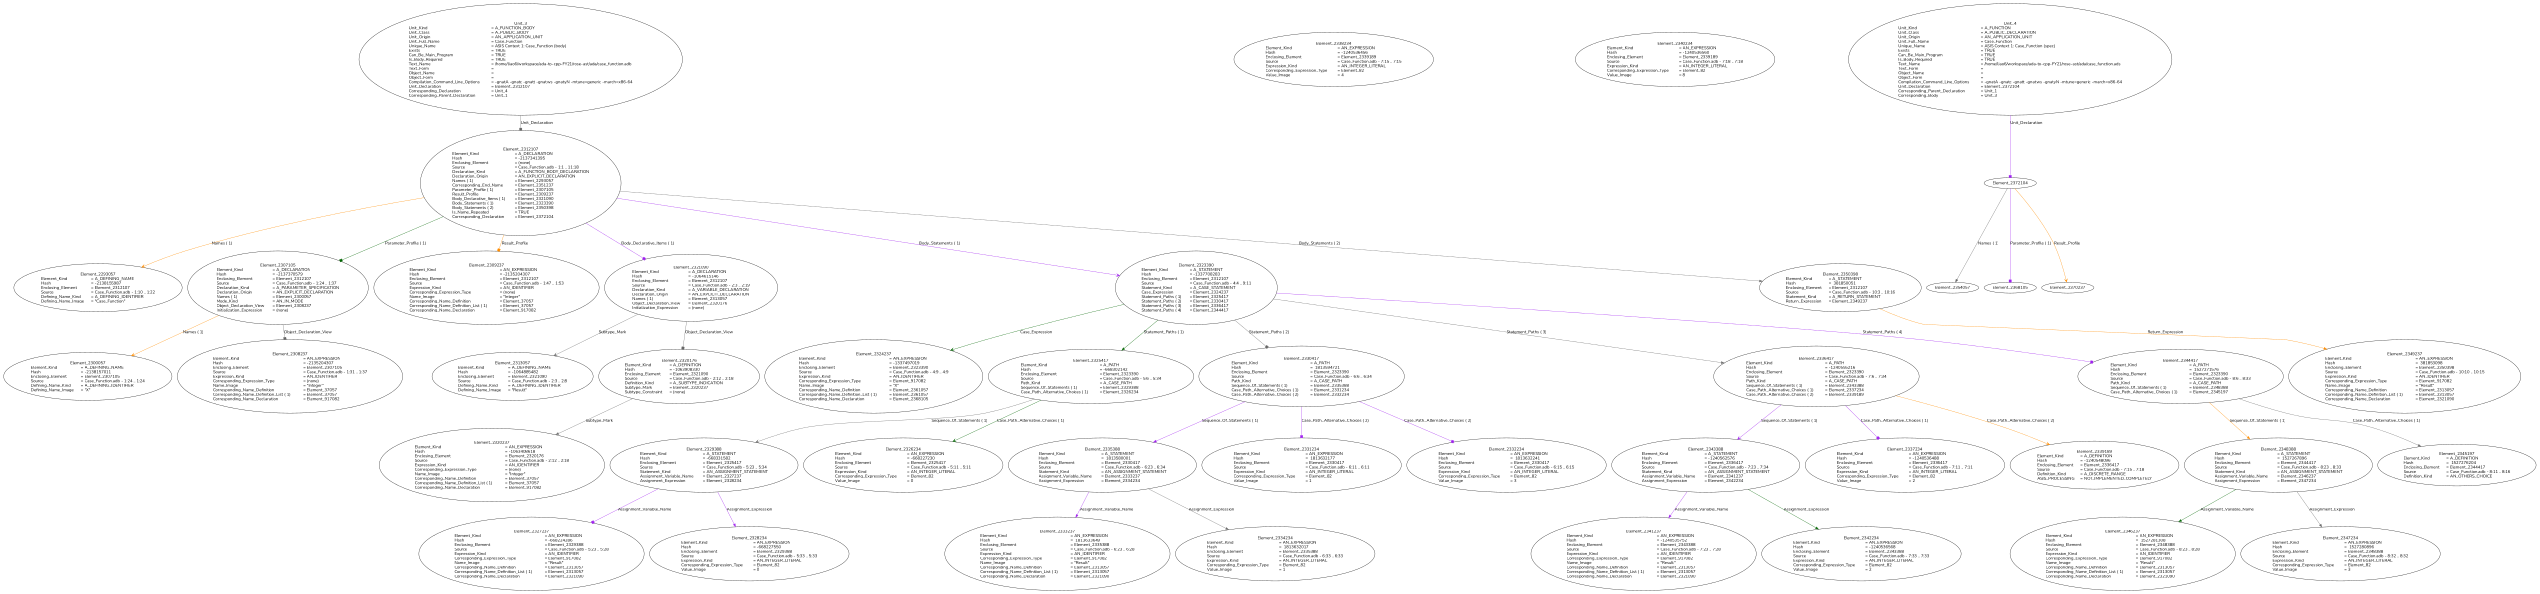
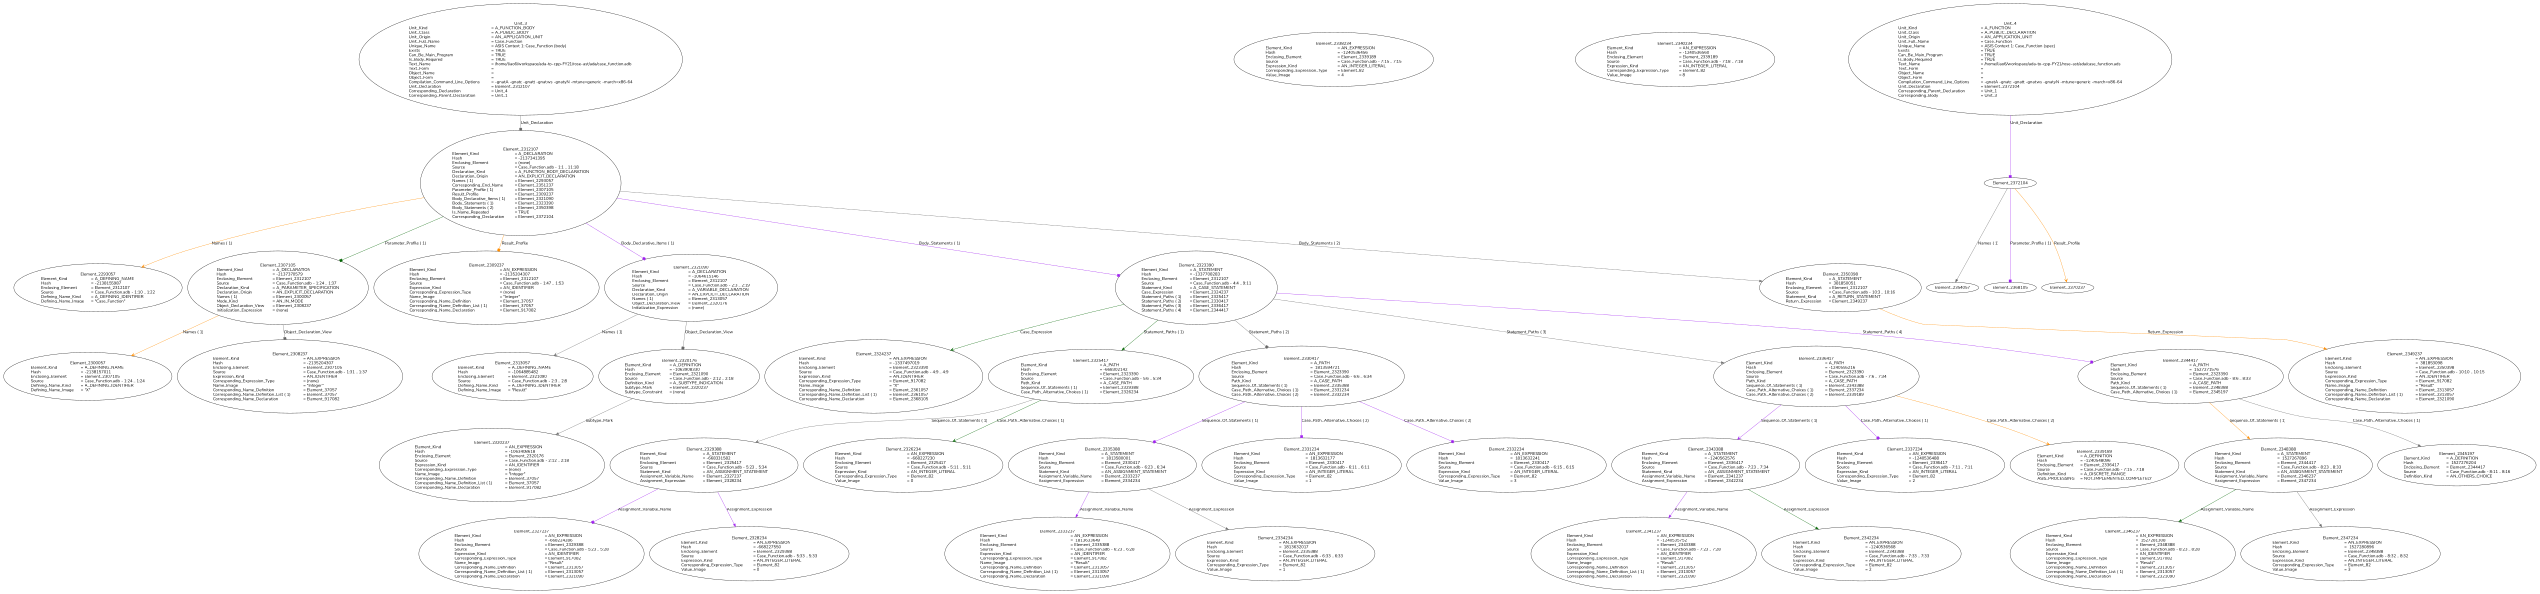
edge "Element_2312107" -> "Element_2323390": arrowhead vee -> box
edge "Element_2321090" -> "Element_2313057": label "Subtype_Mark" -> "Names ( 1)"
edge "Element_2330417" -> "Element_2335388": arrowhead normal -> box
